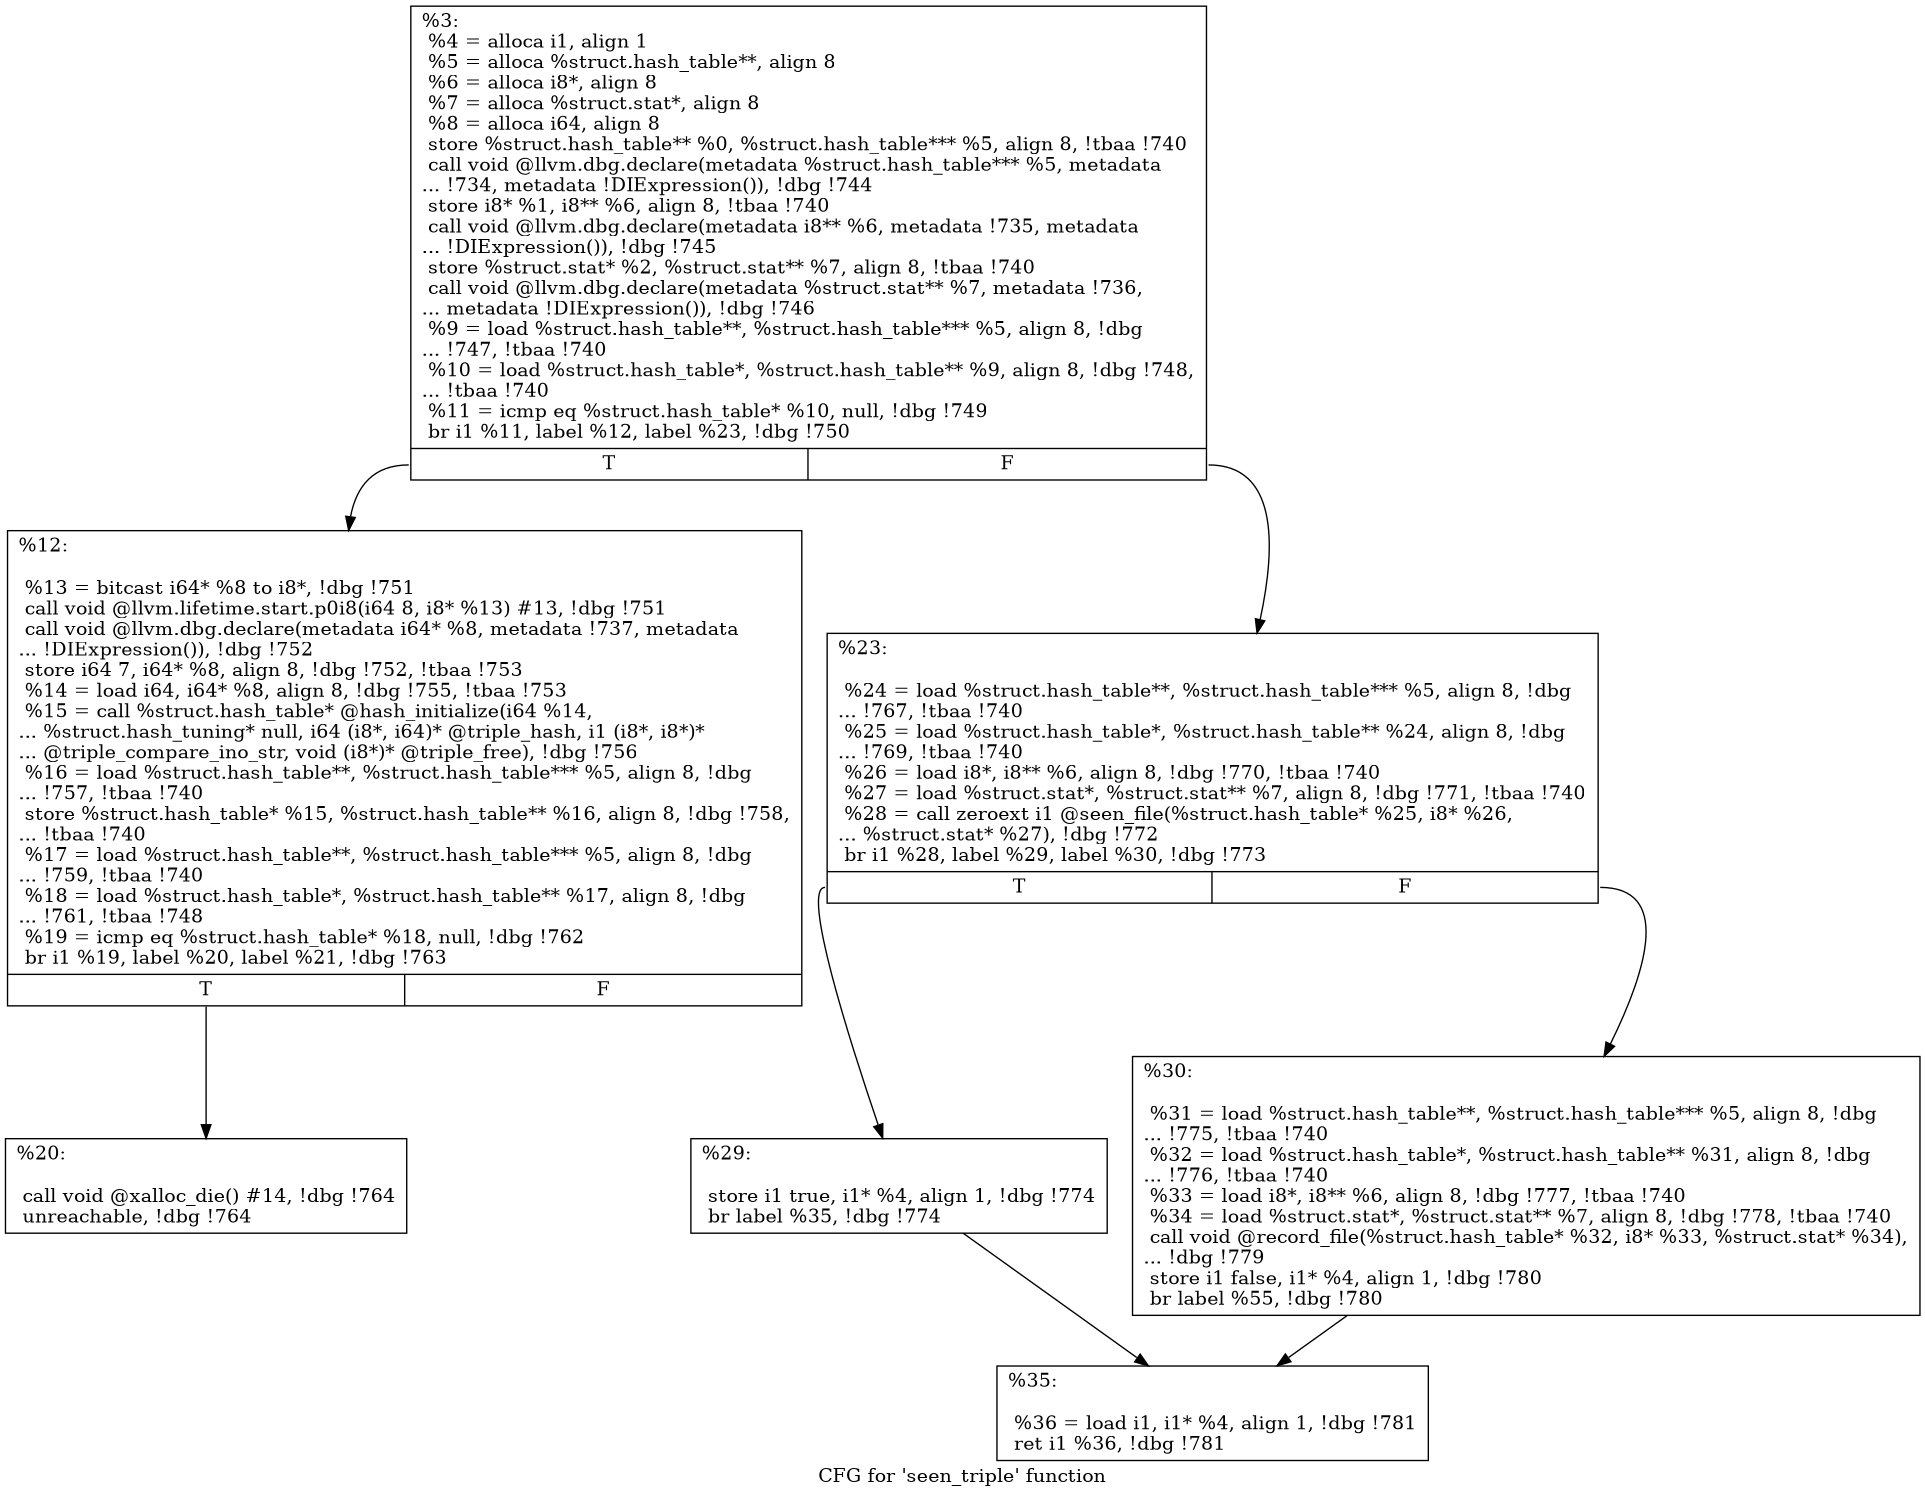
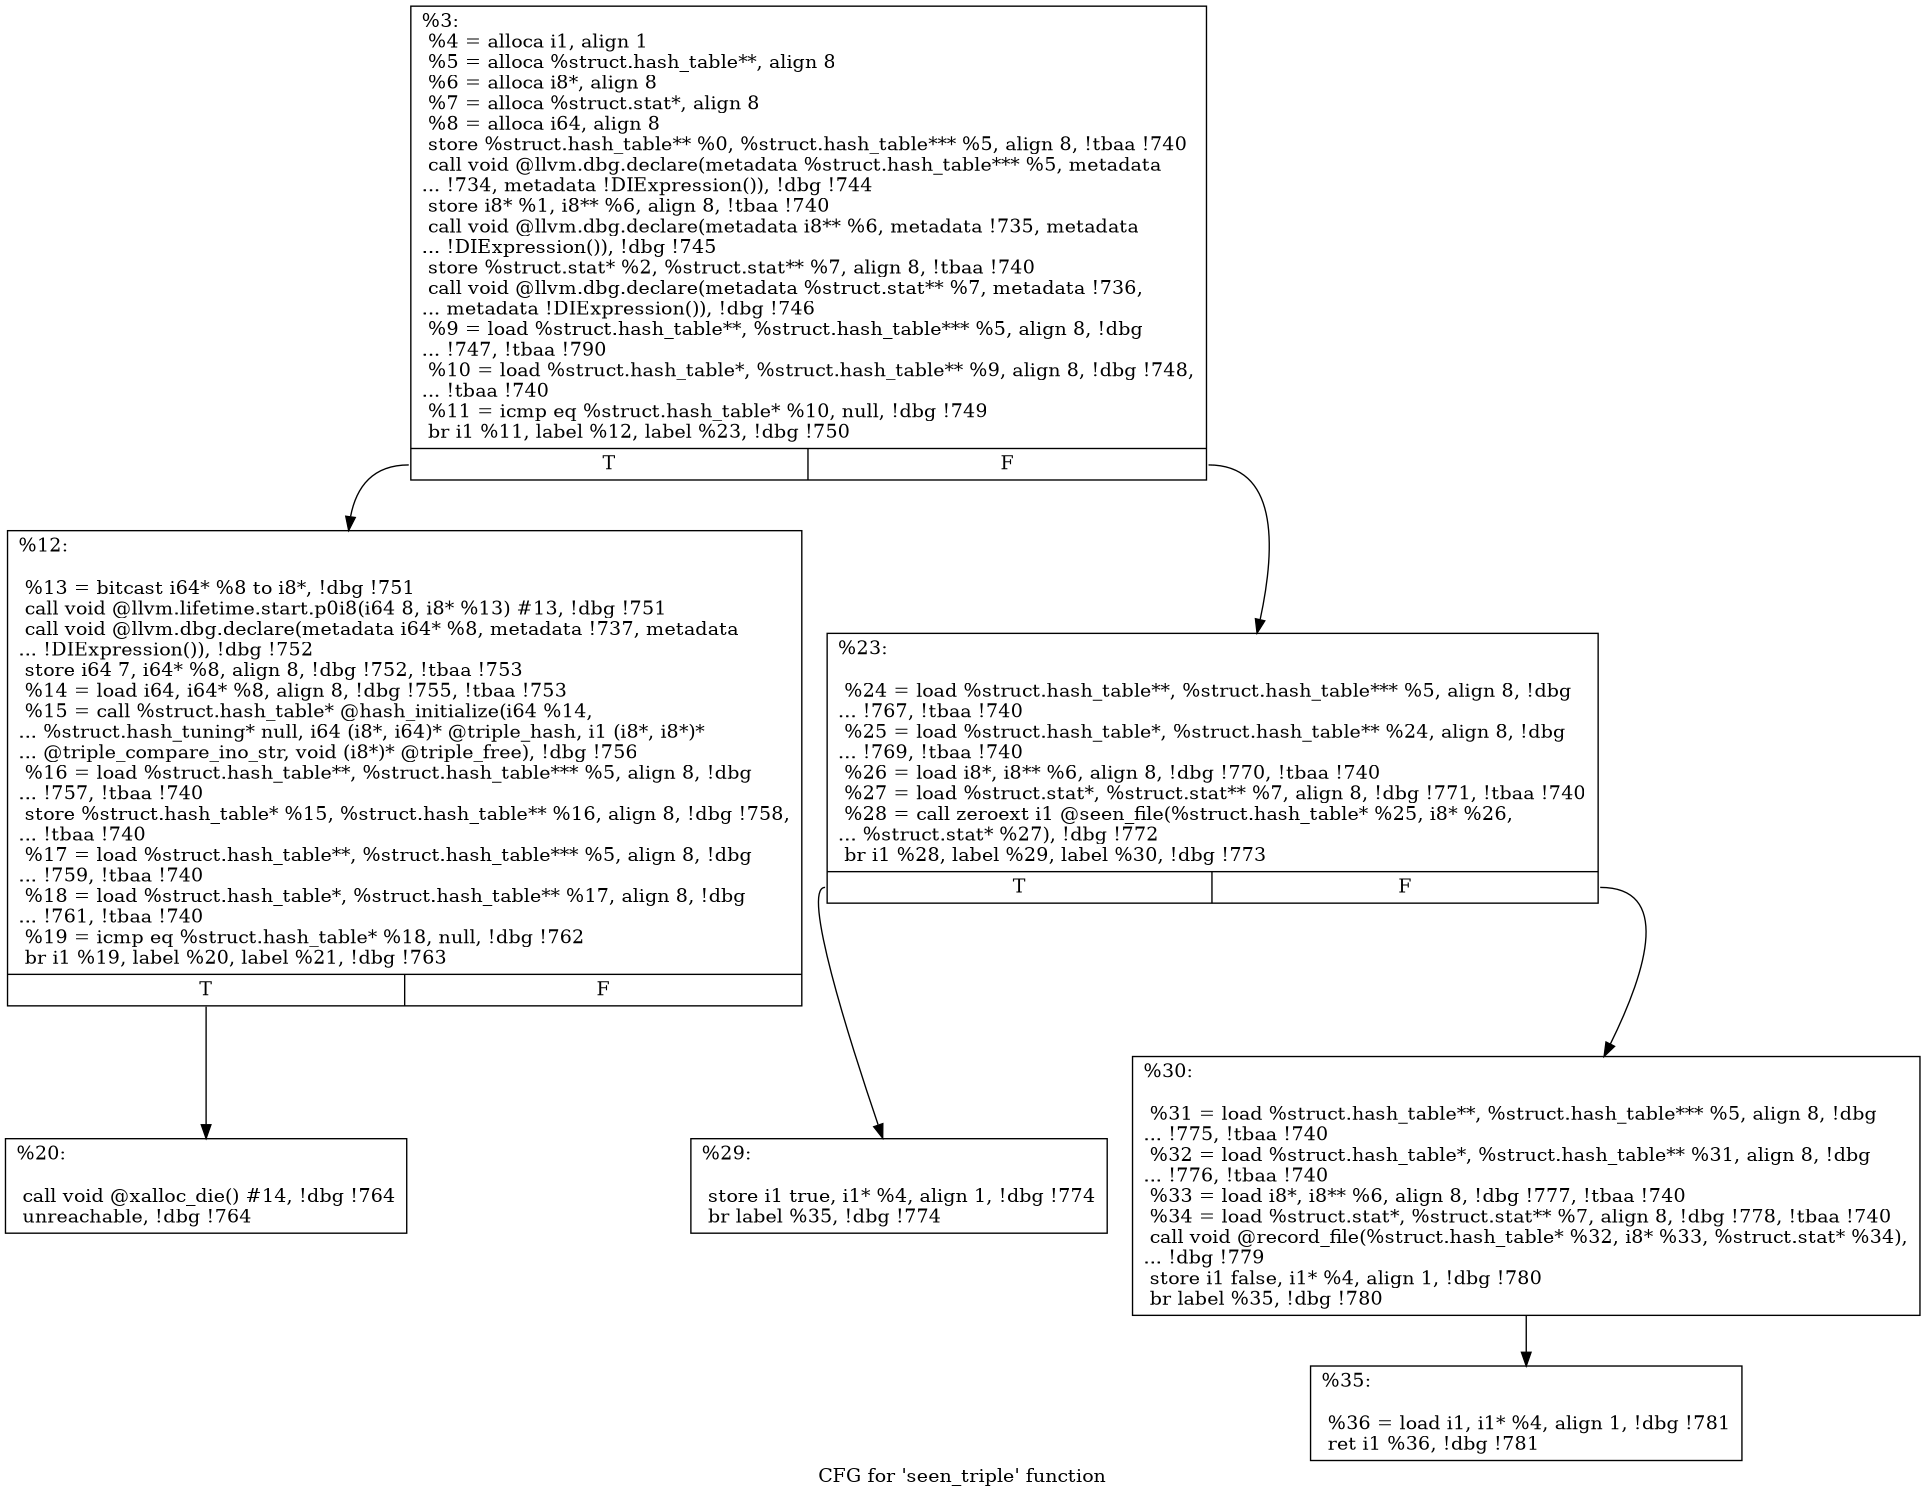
node "%3:": text "... !747, !tbaa !740" -> "... !747, !tbaa !790"
node "%12:": text "... !761, !tbaa !748" -> "... !761, !tbaa !740"
edge "%29:" -> "%35:": removed
node "%30:": text "br label %55, !dbg !780" -> "br label %35, !dbg !780"
